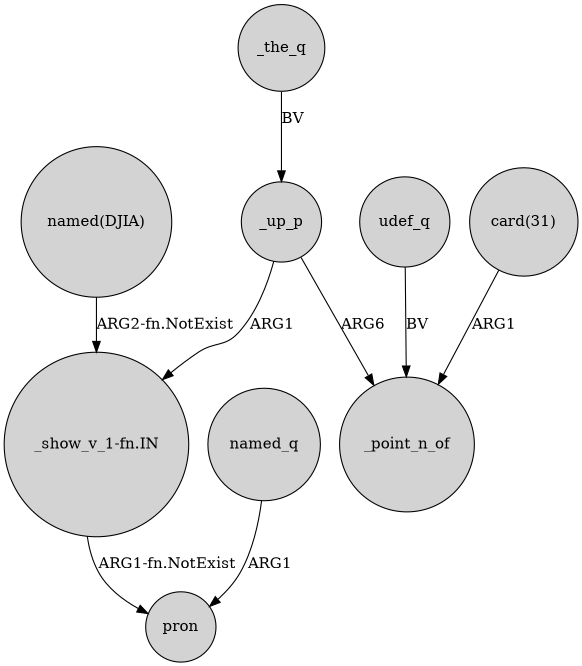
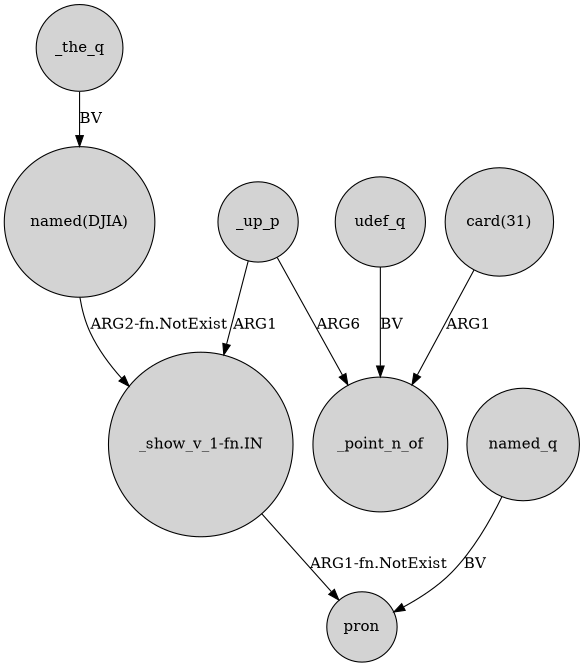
edge "_the_q" -> "_up_p": now "_the_q" -> "named(DJIA)"
edge "named_q" -> "pron": label "ARG1" -> "BV"
